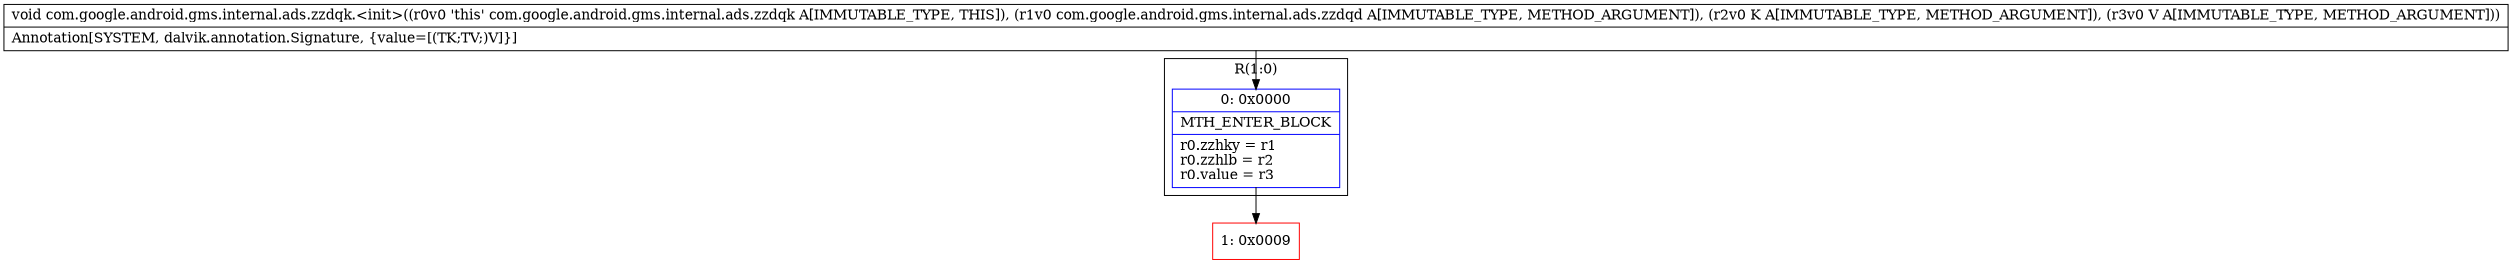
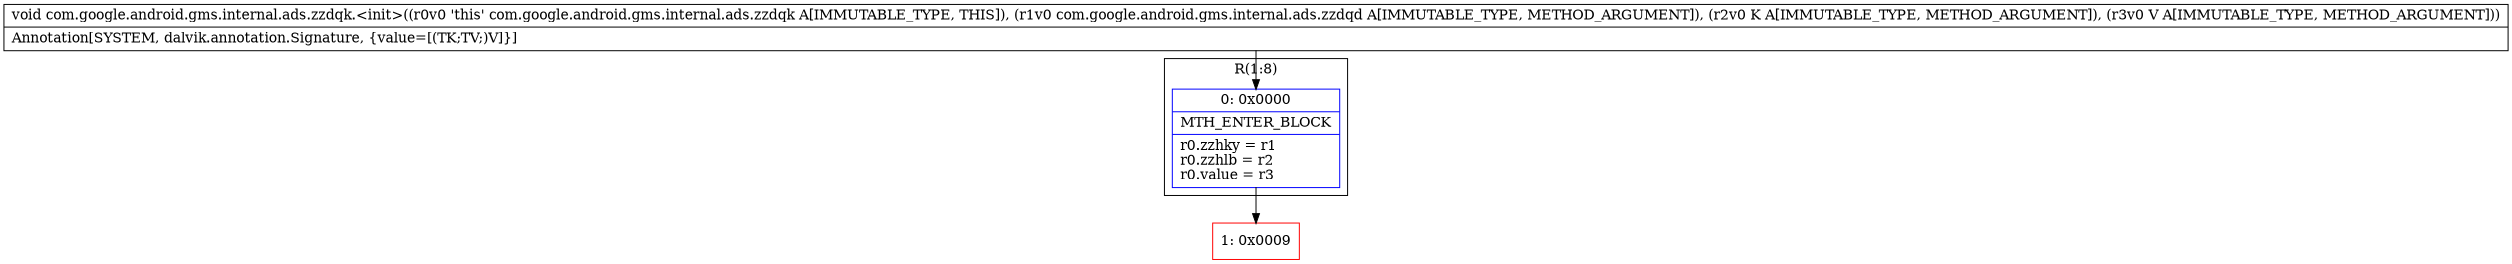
cluster "R(1:0)": label "R(1:0)" -> "R(1:8)"
